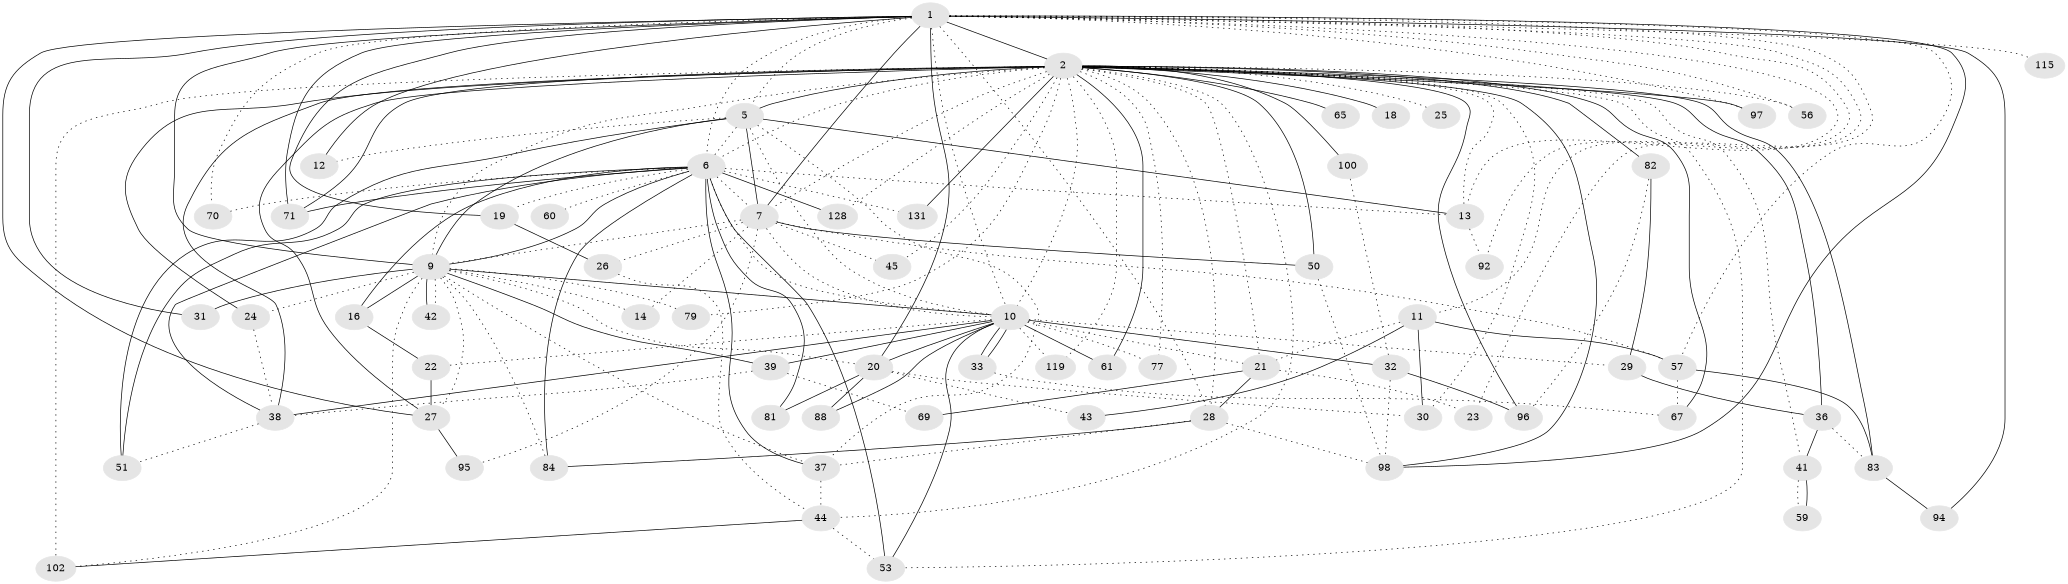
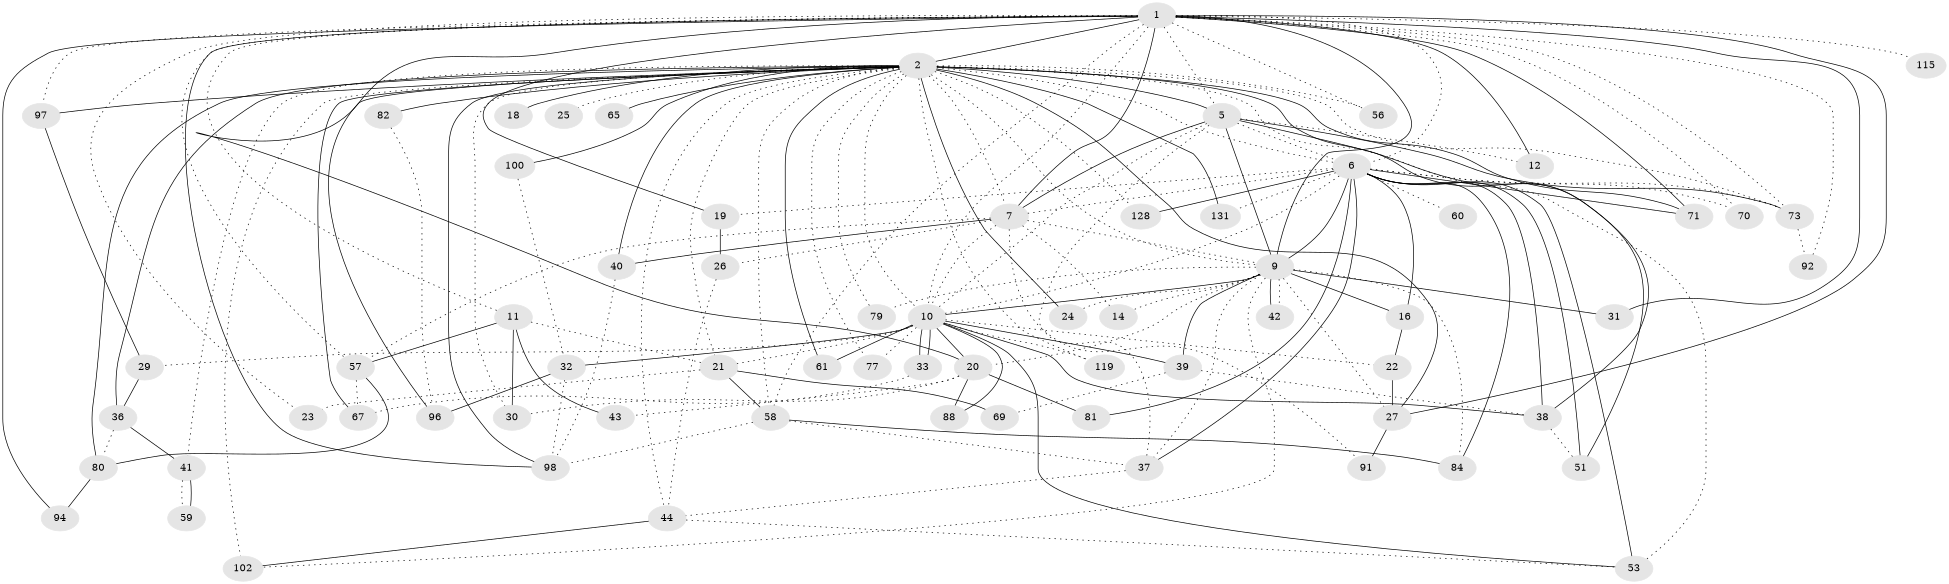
node "13": label "13" -> "73"
node "45": removed
node "50": label "50" -> "40"
edge "82" -- "29": now "97" -- "29"
edge "24" -- "38": removed
node "28": label "28" -> "58"
node "95": label "95" -> "91"
node "83": label "83" -> "80"
